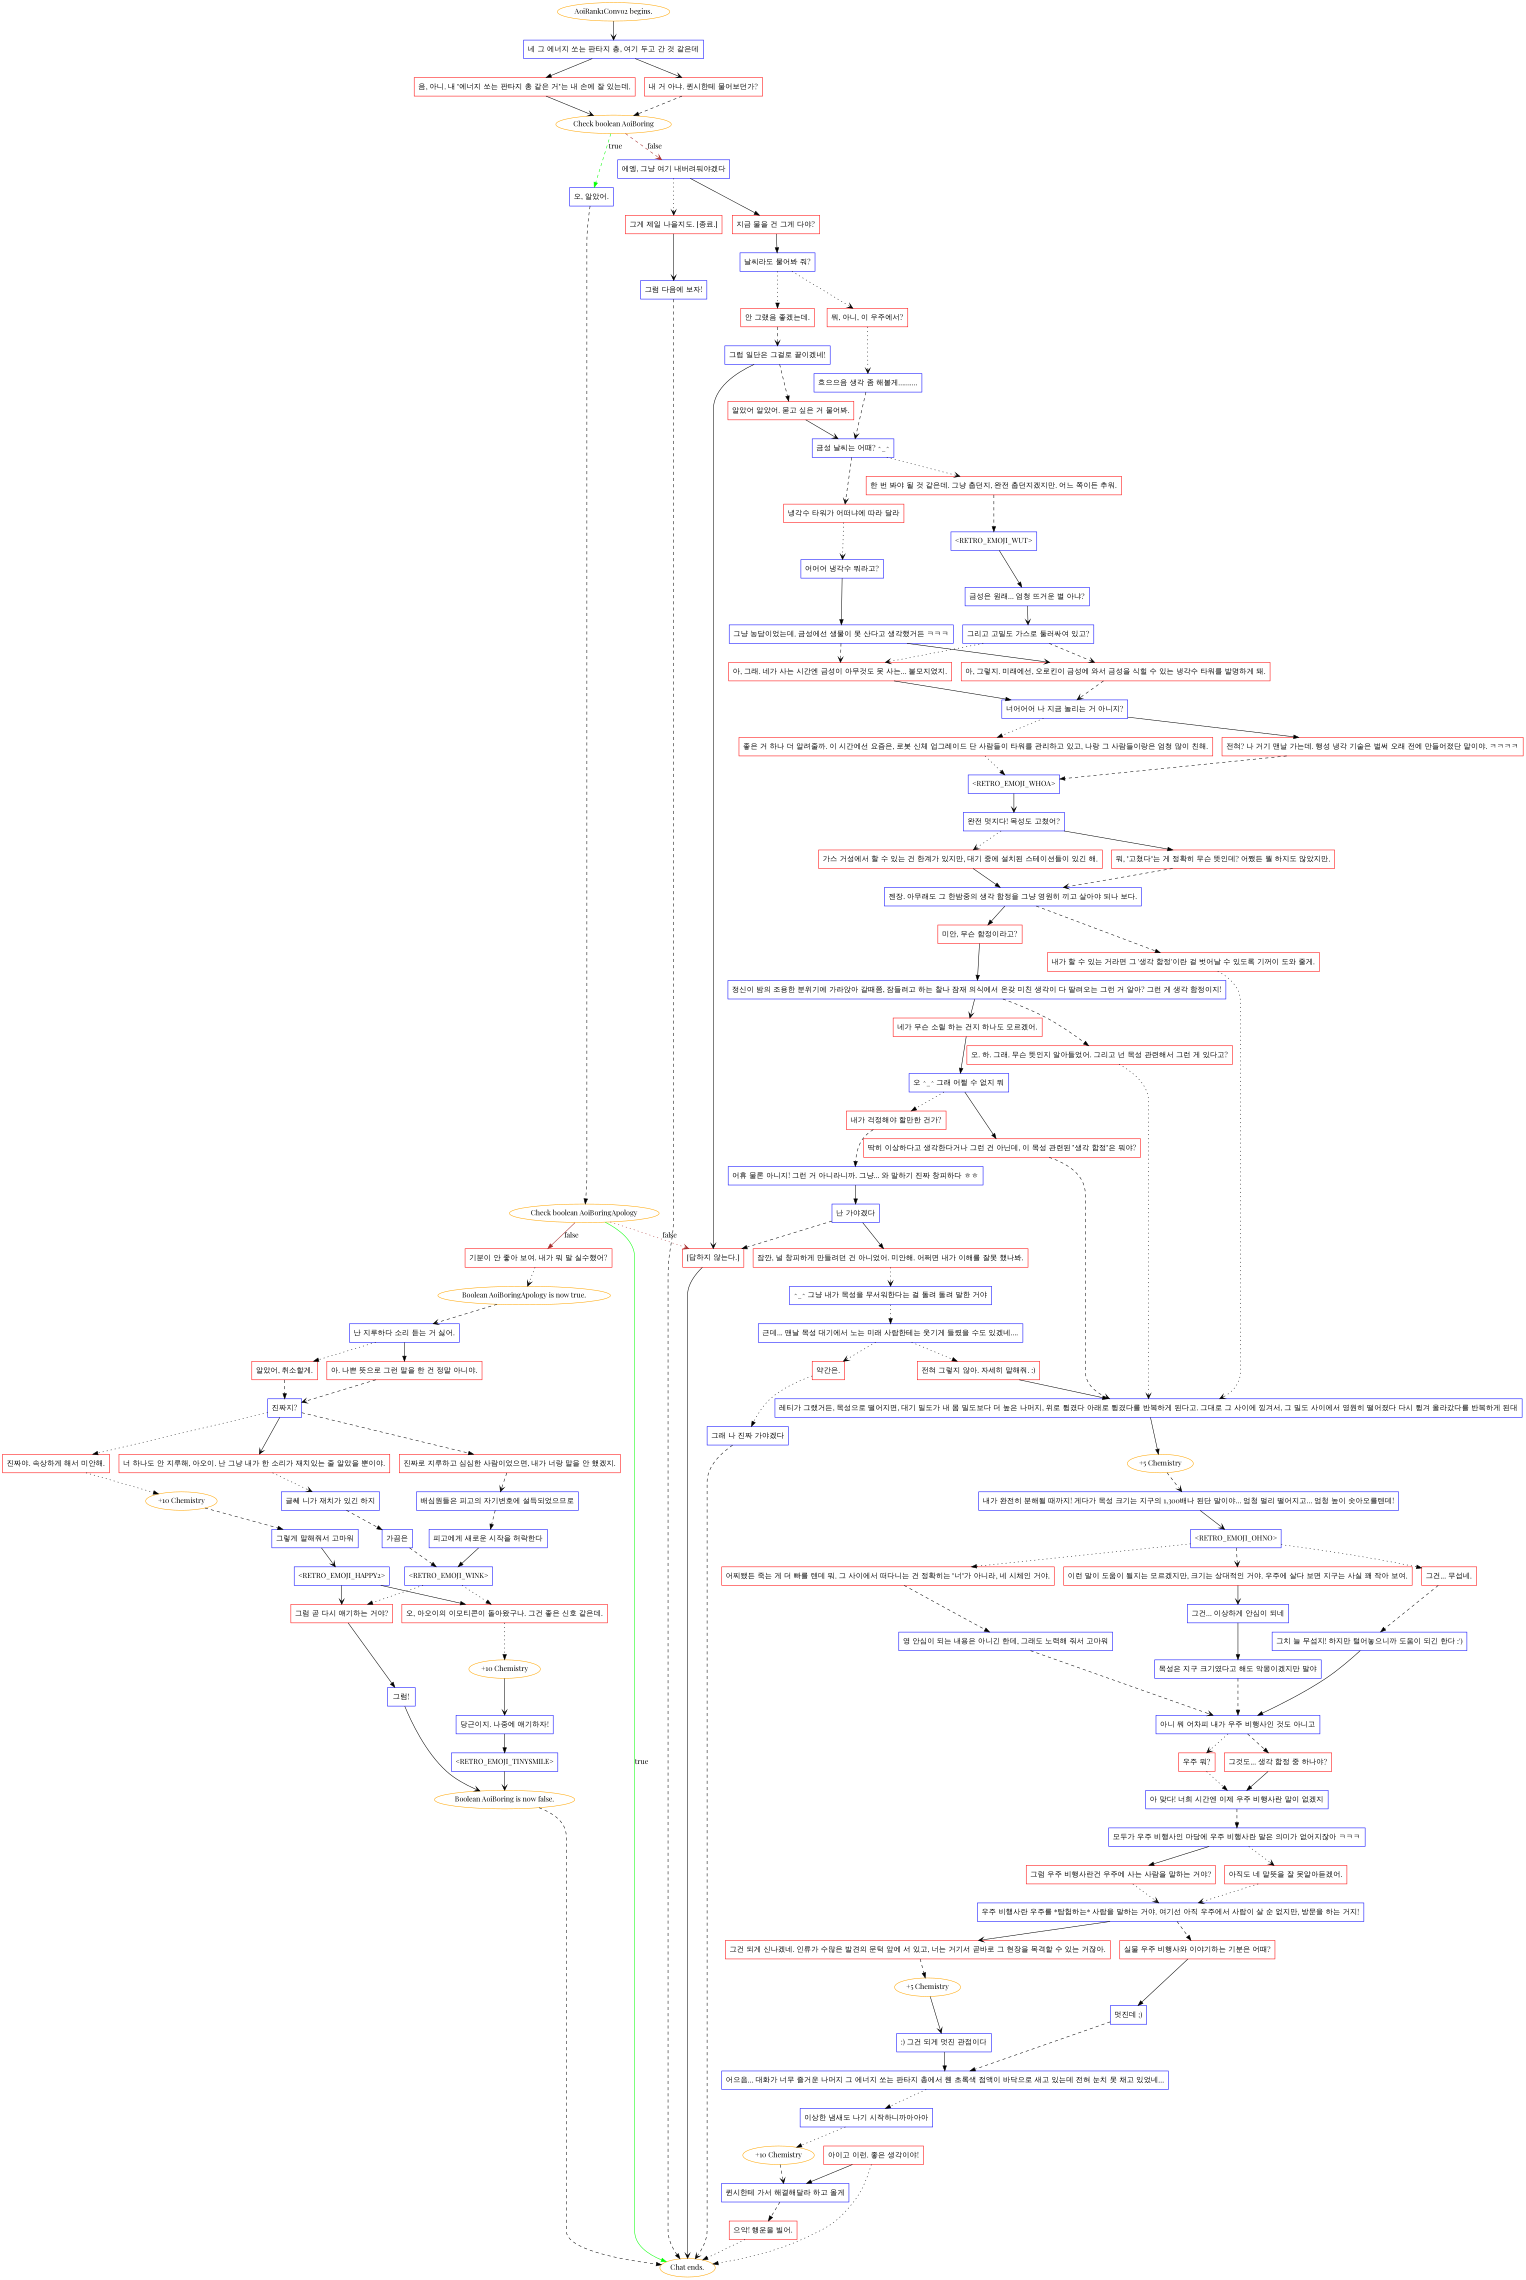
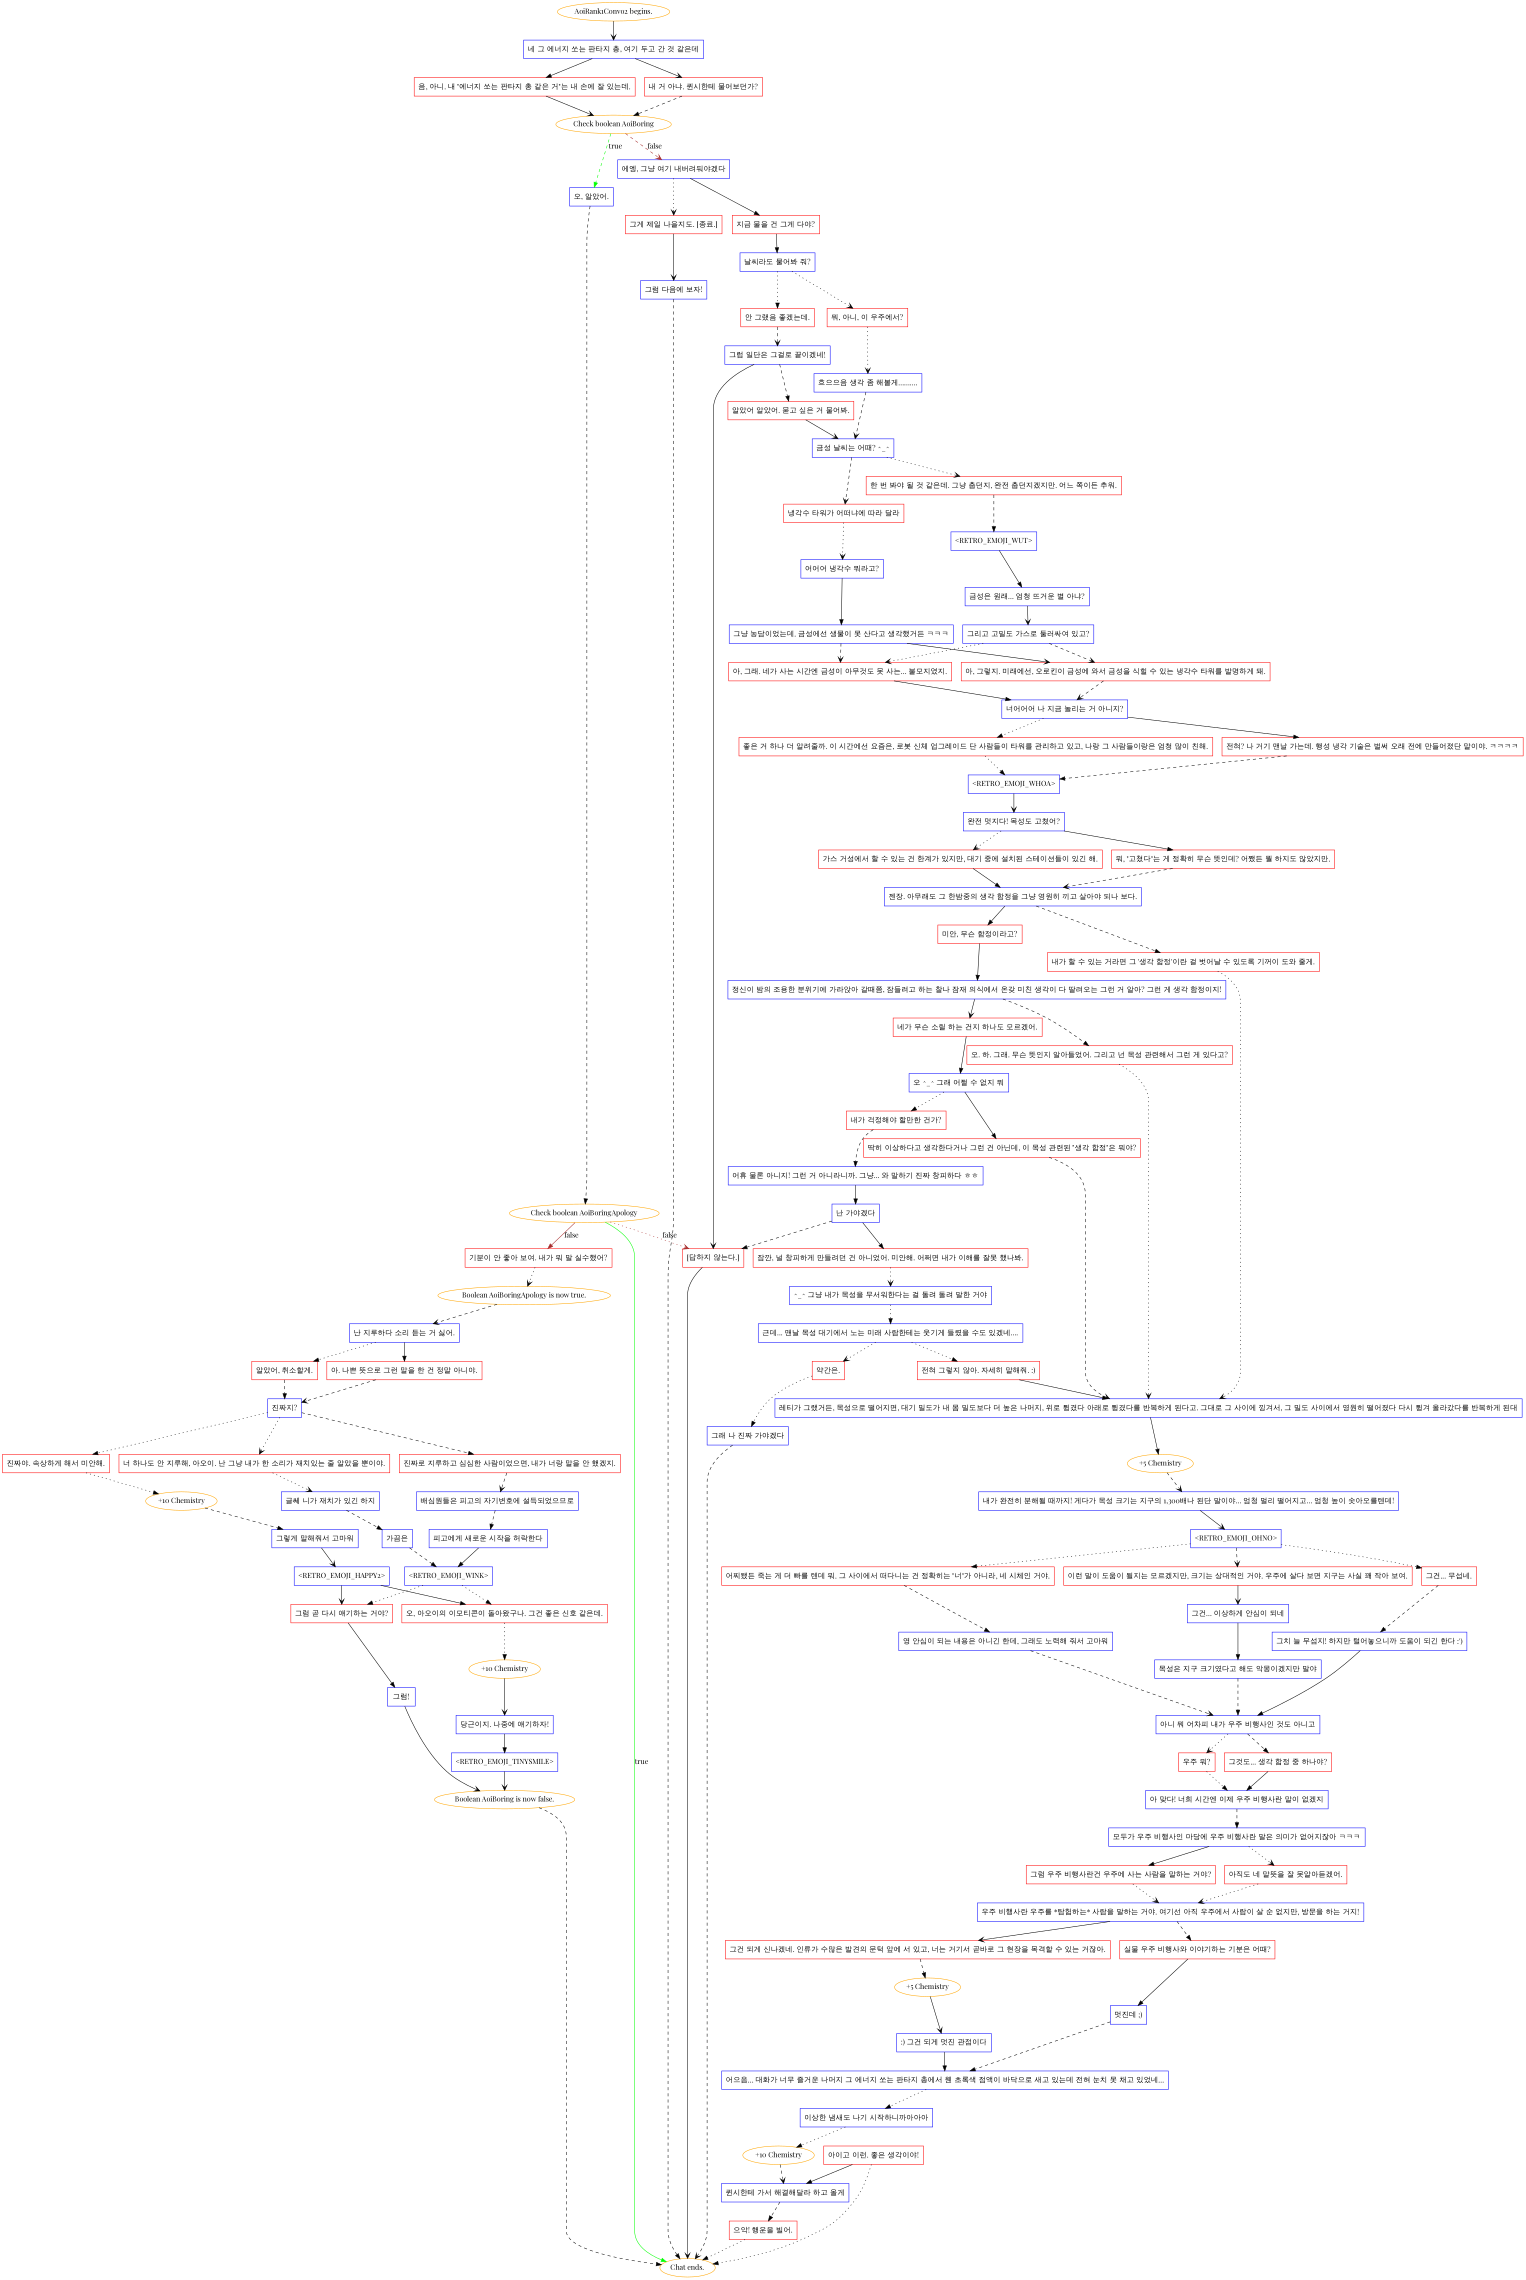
edge "진짜지?" -> "너 하나도 안 지루해, 아오이. 난 그냥 내가 한 소리가 재치있는 줄 알았을 뿐이야.": style solid -> dotted
